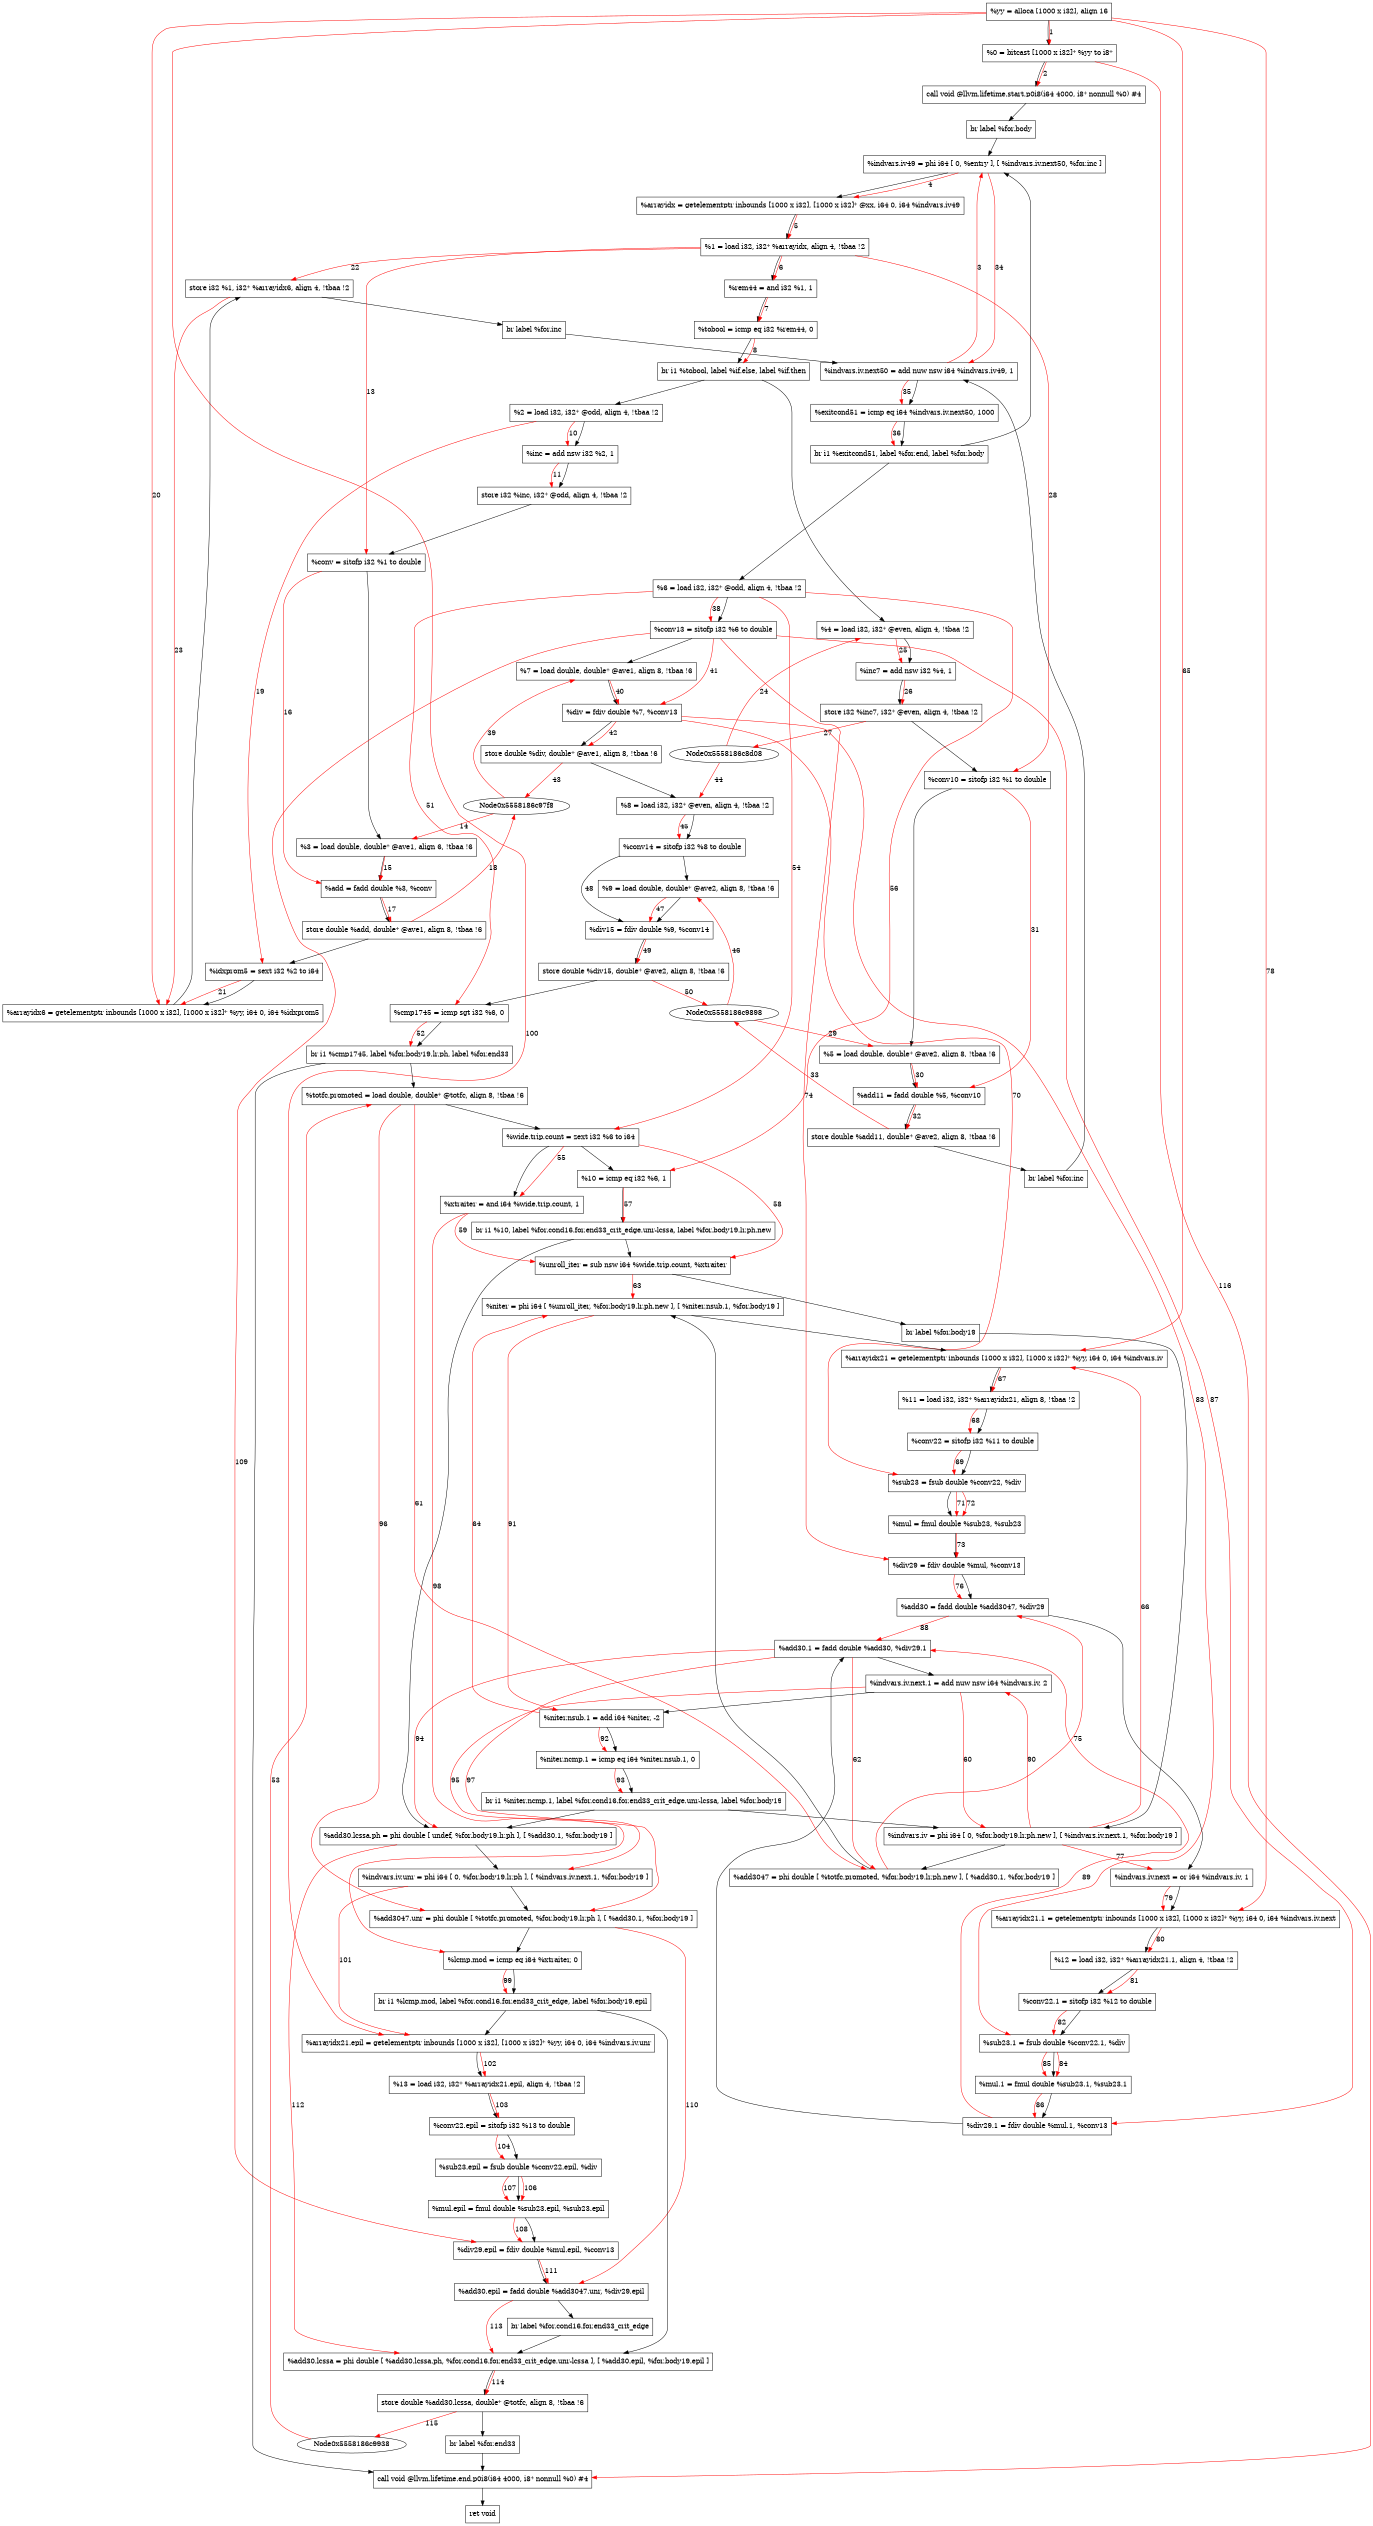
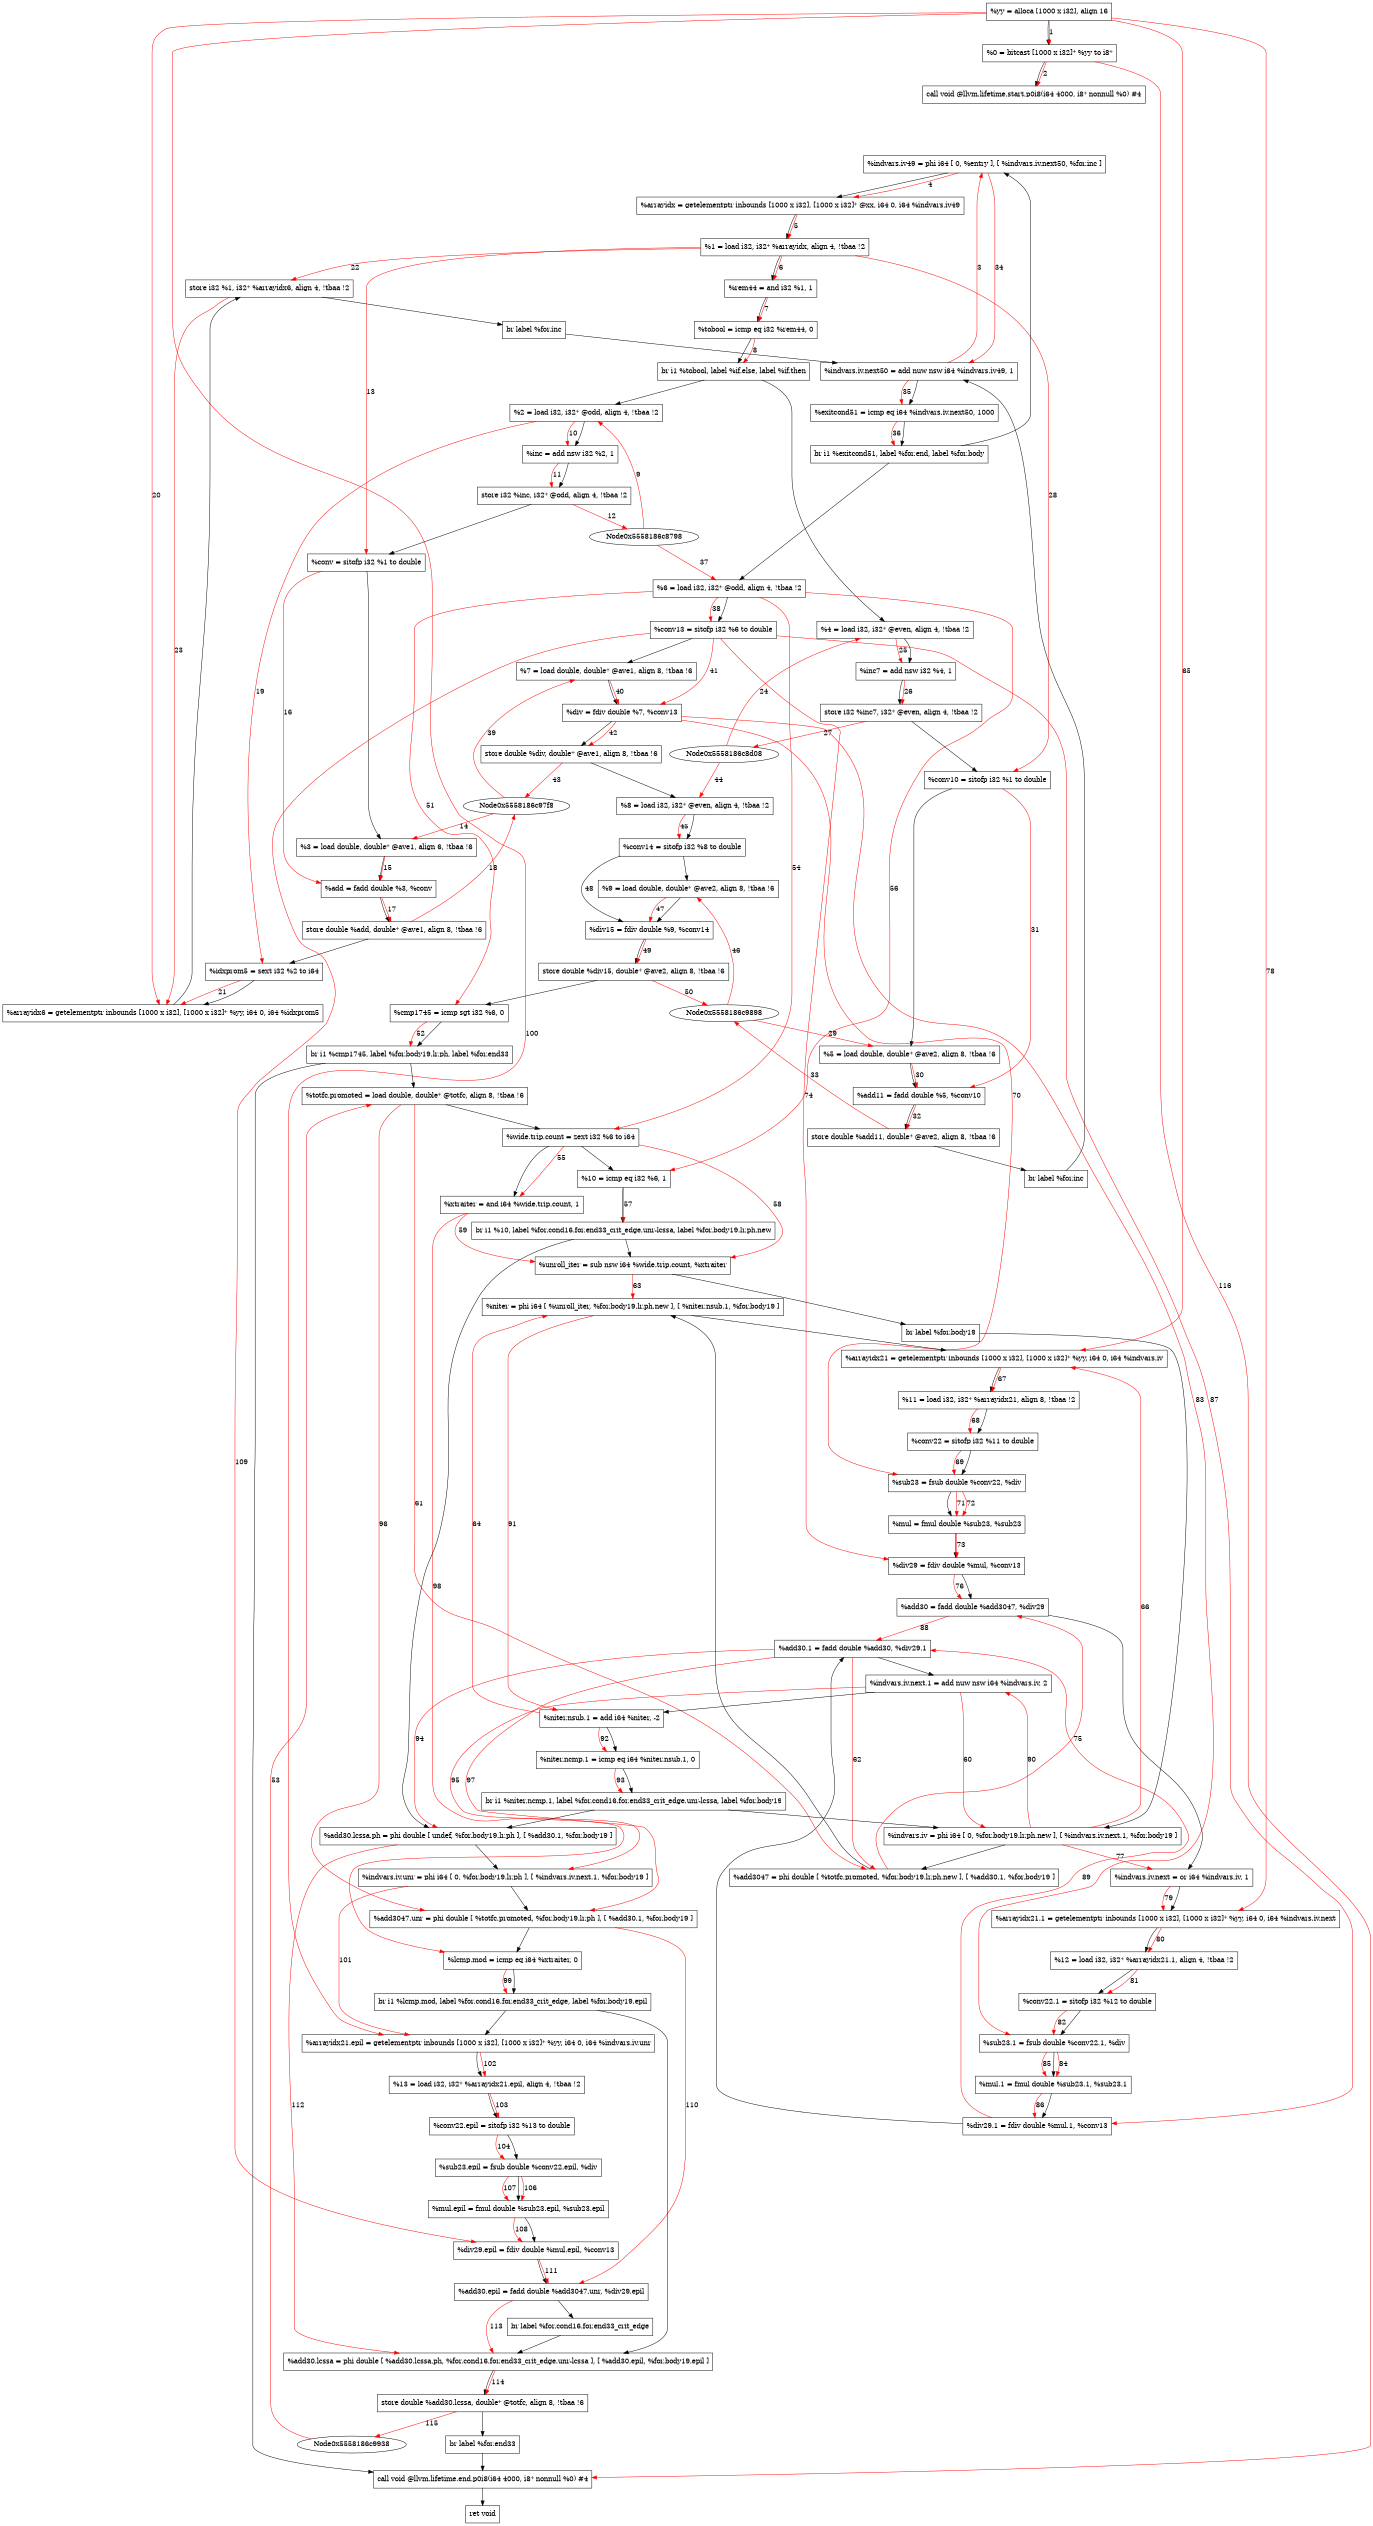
node "br label %for.body": removed
node "Node0x5558186c8798": added
